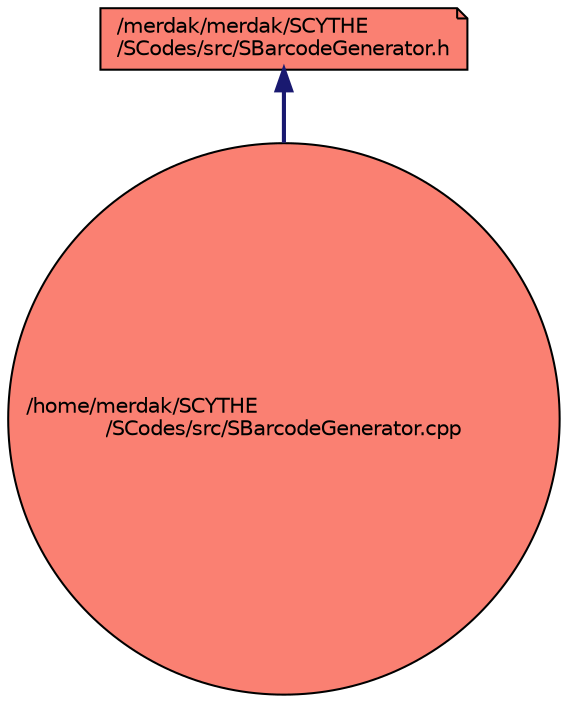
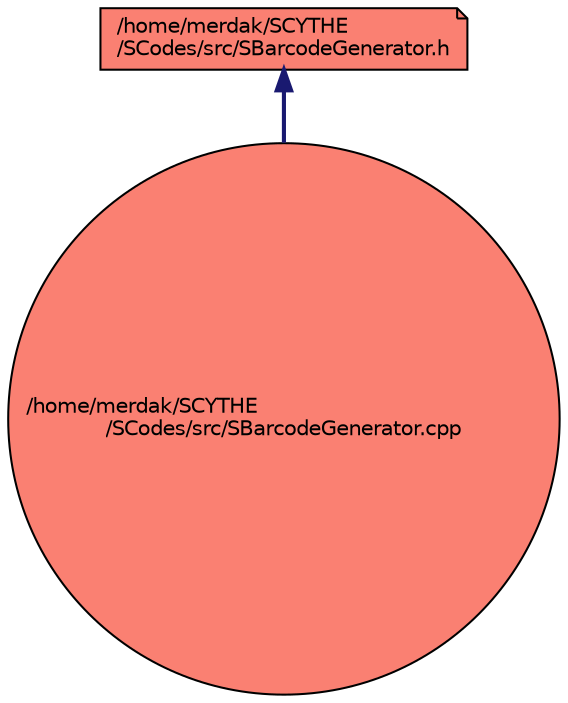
node "/merdak/merdak/SCYTHE /SCodes/src/SBarcodeGenerator.h": label "/merdak/merdak/SCYTHE /SCodes/src/SBarcodeGenerator.h" -> "/home/merdak/SCYTHE /SCodes/src/SBarcodeGenerator.h"
